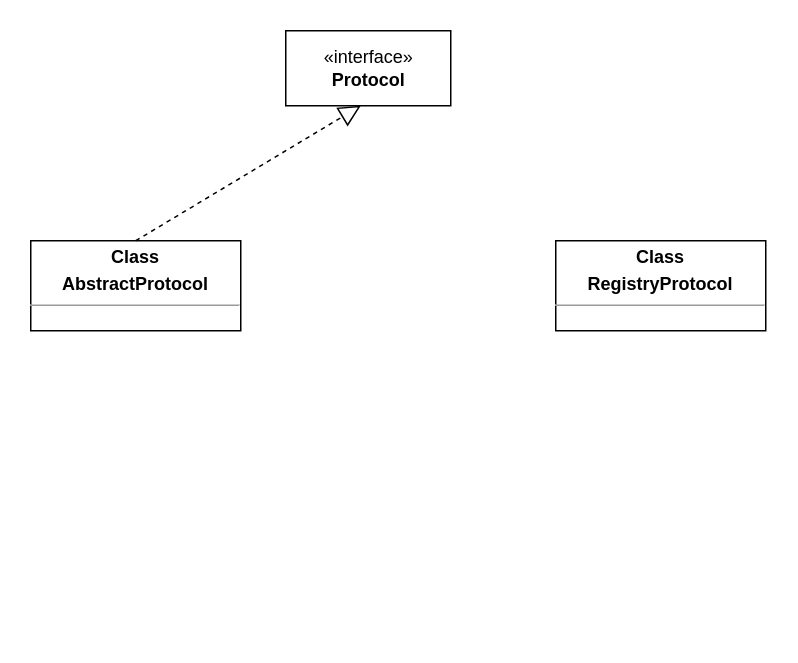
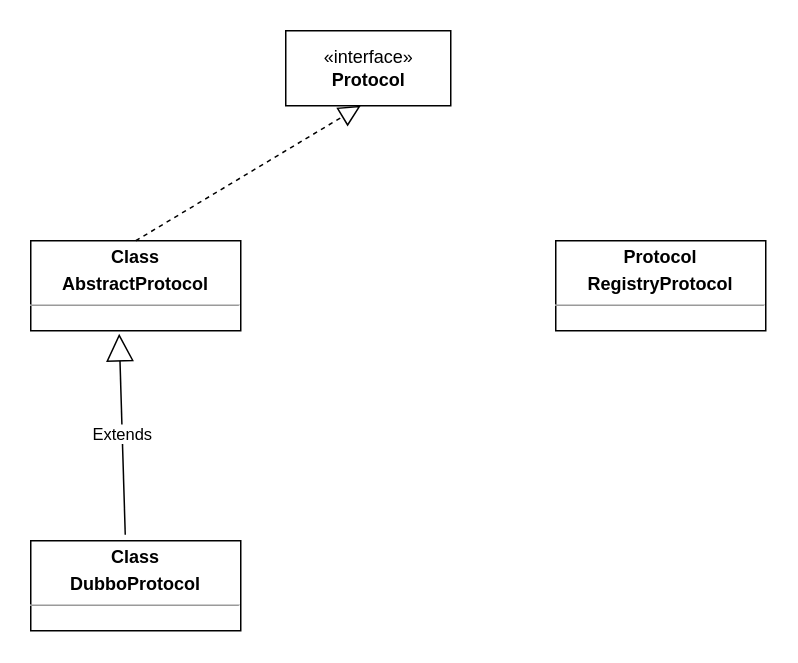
node "Class RegistryProtocol": label "Class RegistryProtocol" -> "Protocol RegistryProtocol"
edge "Class DubboProtocol" -> "Class AbstractProtocol": added, label "Extends"
node "Class DubboProtocol": added
